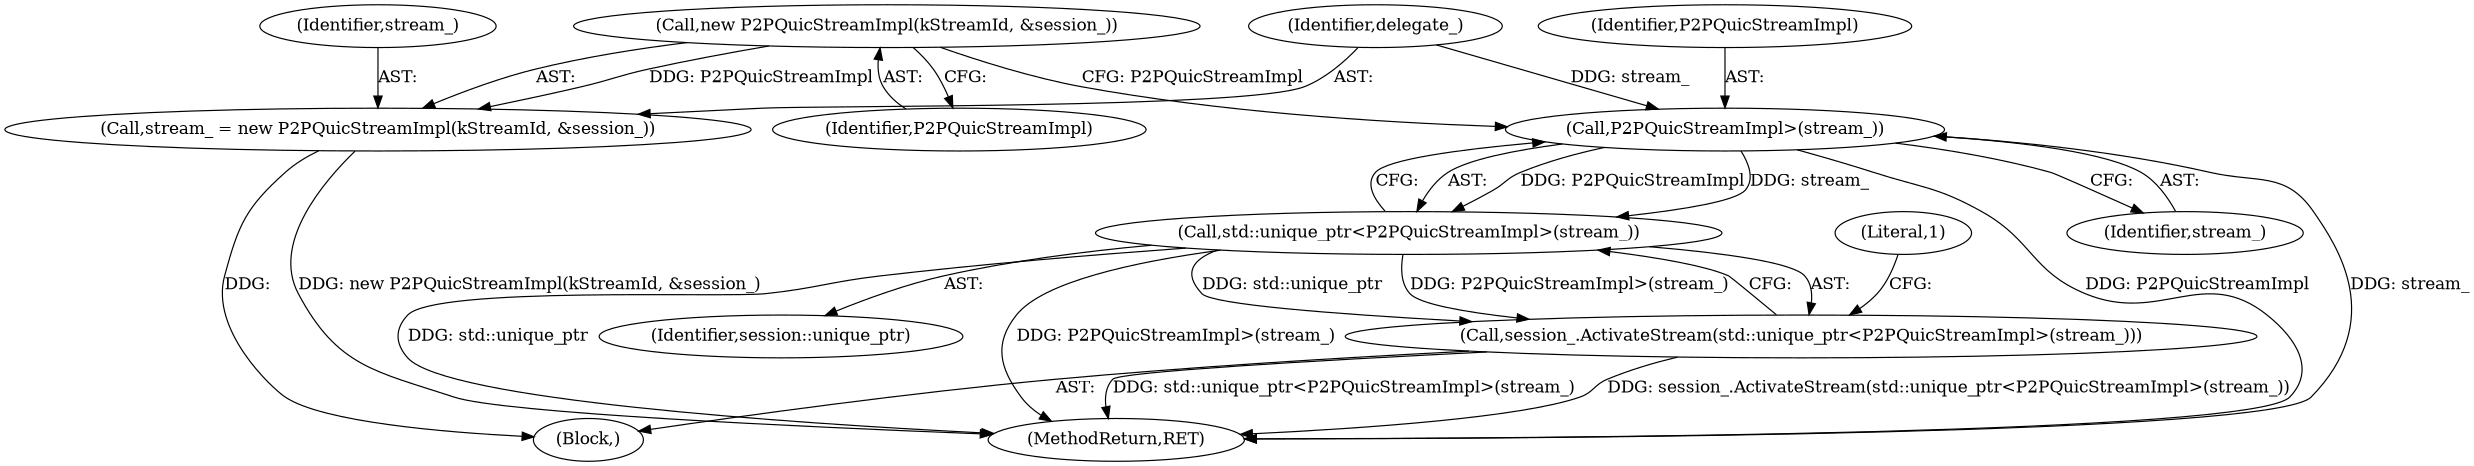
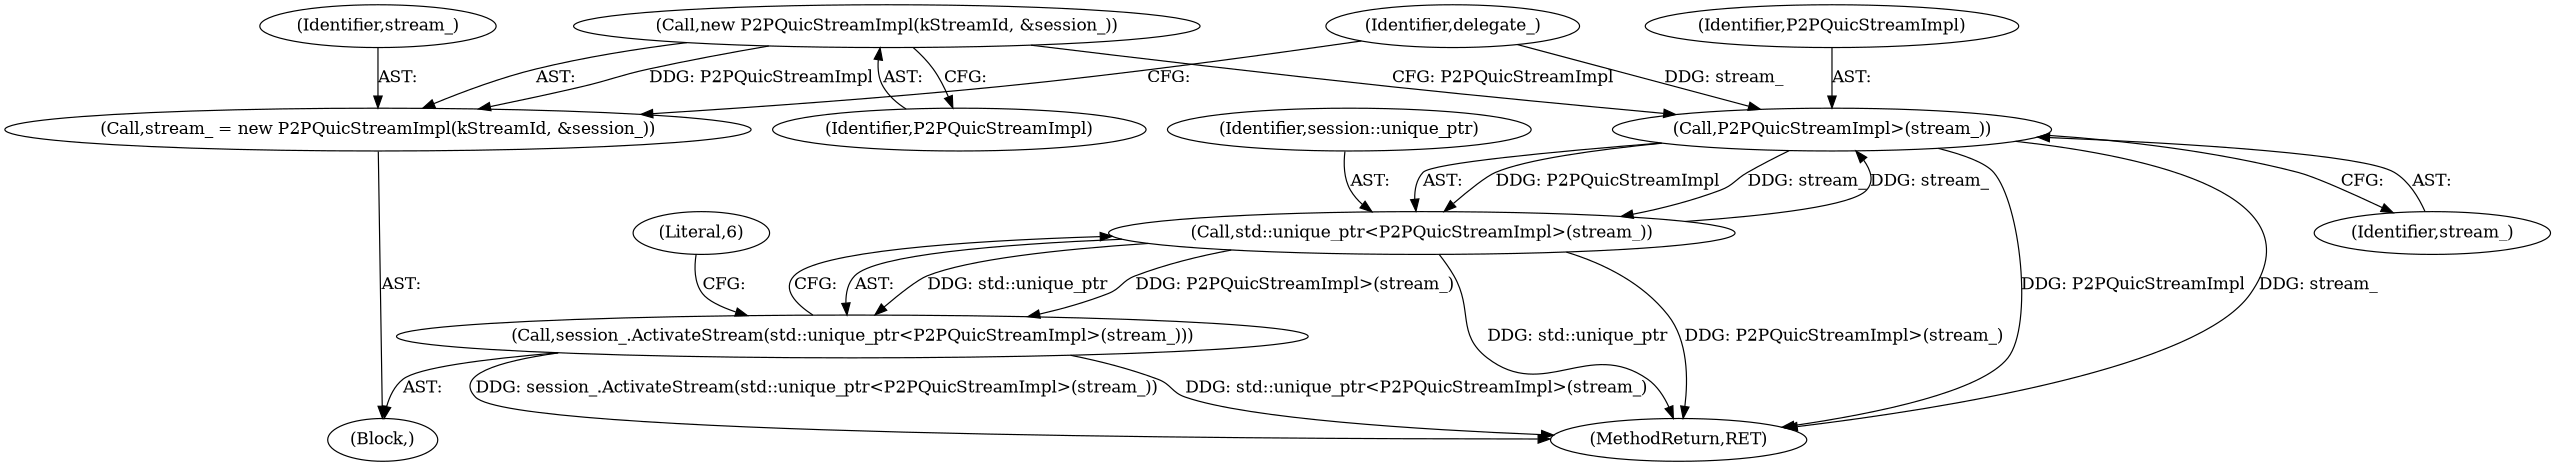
edge "(Identifier,delegate_)" -> "(Call,stream_ = new P2PQuicStreamImpl(kStreamId, &session_))": label "AST: " -> "CFG: "
edge "(Call,std::unique_ptr<P2PQuicStreamImpl>(stream_))" -> "(Call,P2PQuicStreamImpl>(stream_))": label "CFG: " -> "DDG: stream_"
node "(Literal,1)": label "(Literal,1)" -> "(Literal,6)"
edge "(Call,std::unique_ptr<P2PQuicStreamImpl>(stream_))" -> "(Identifier,session::unique_ptr)": reversed
edge "(Call,stream_ = new P2PQuicStreamImpl(kStreamId, &session_))" -> "(Block,)": label "DDG: " -> "AST: "
edge "(Call,stream_ = new P2PQuicStreamImpl(kStreamId, &session_))" -> "(MethodReturn,RET)": removed, label "DDG: new P2PQuicStreamImpl(kStreamId, &session_)"
